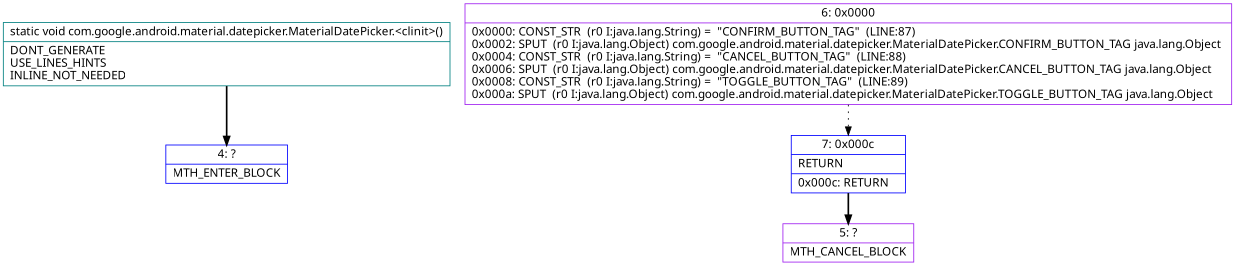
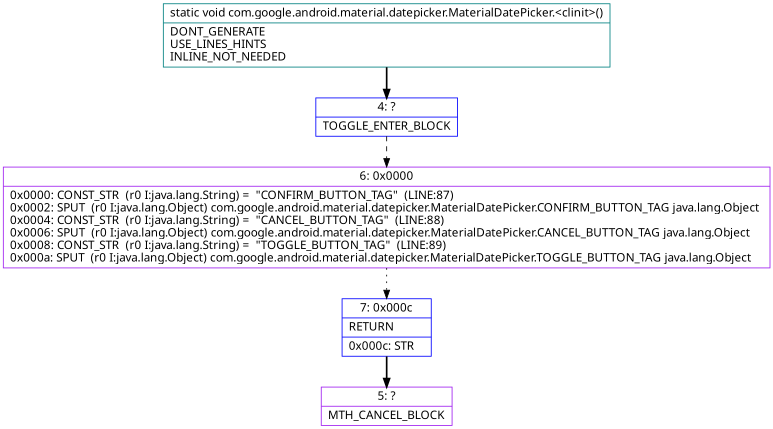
edge "4: ?" -> "6: 0x0000": added
node "4: ?": text "MTH_ENTER_BLOCK" -> "TOGGLE_ENTER_BLOCK"
node "7: 0x000c": text "0x000c: RETURN" -> "0x000c: STR"
